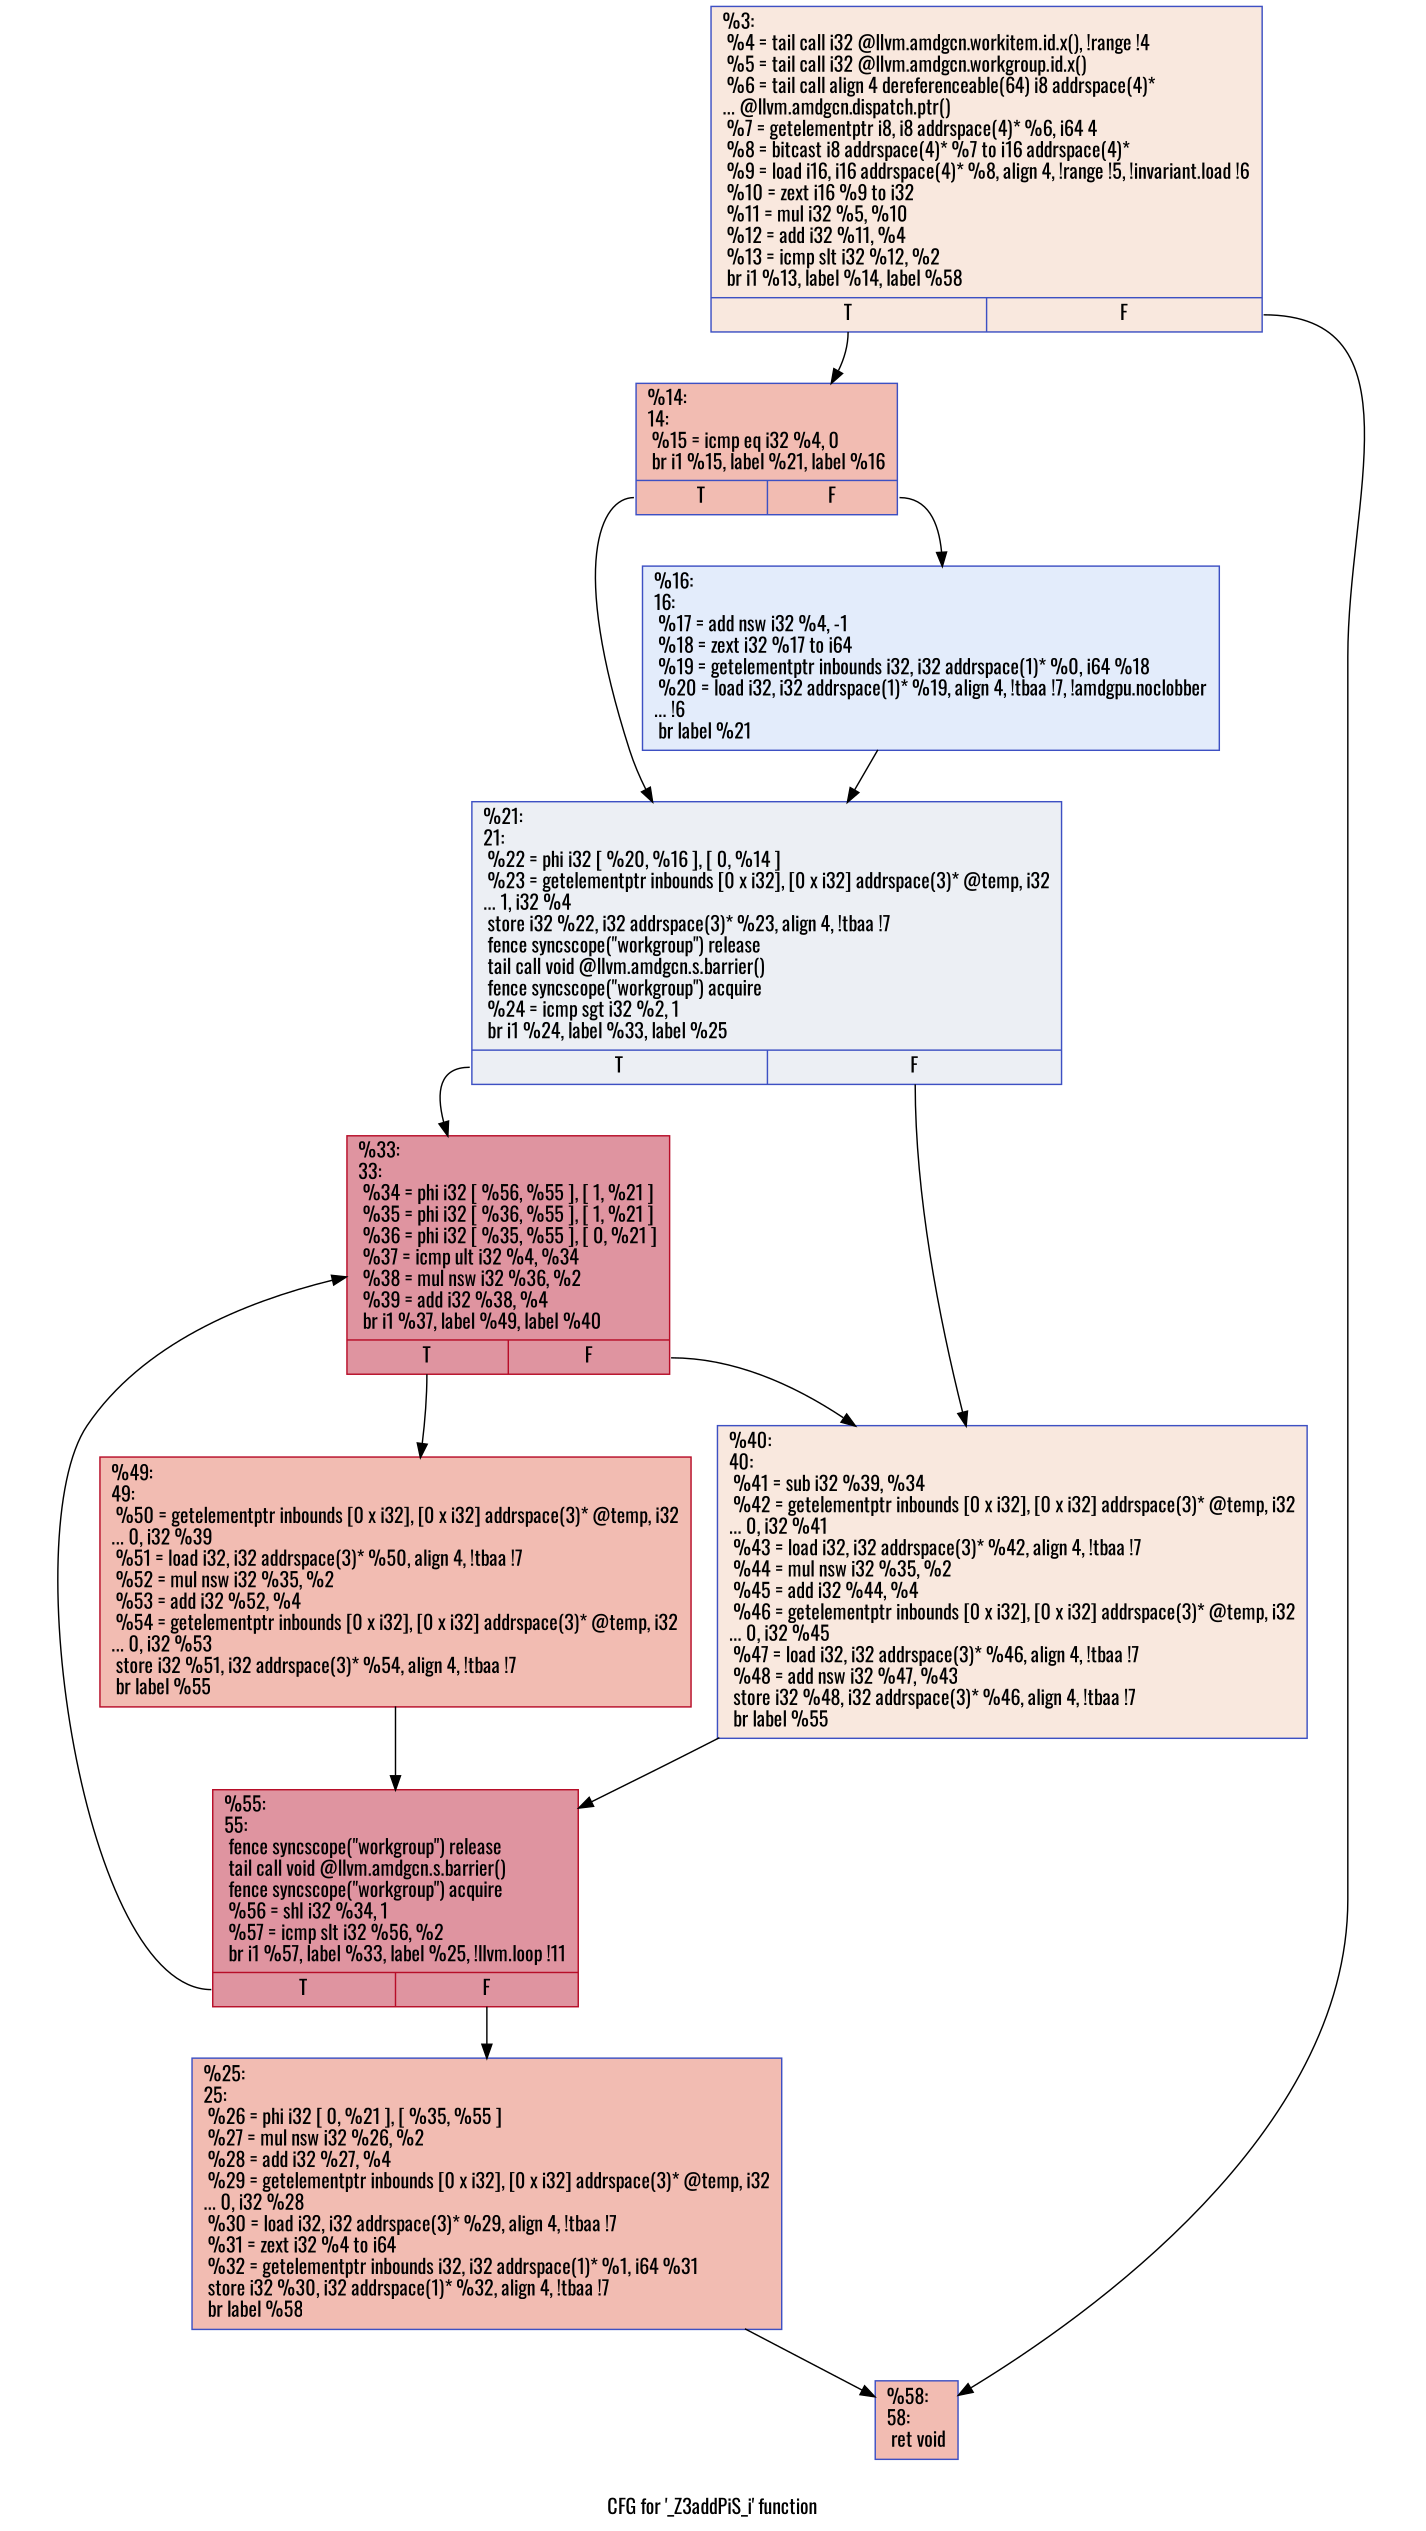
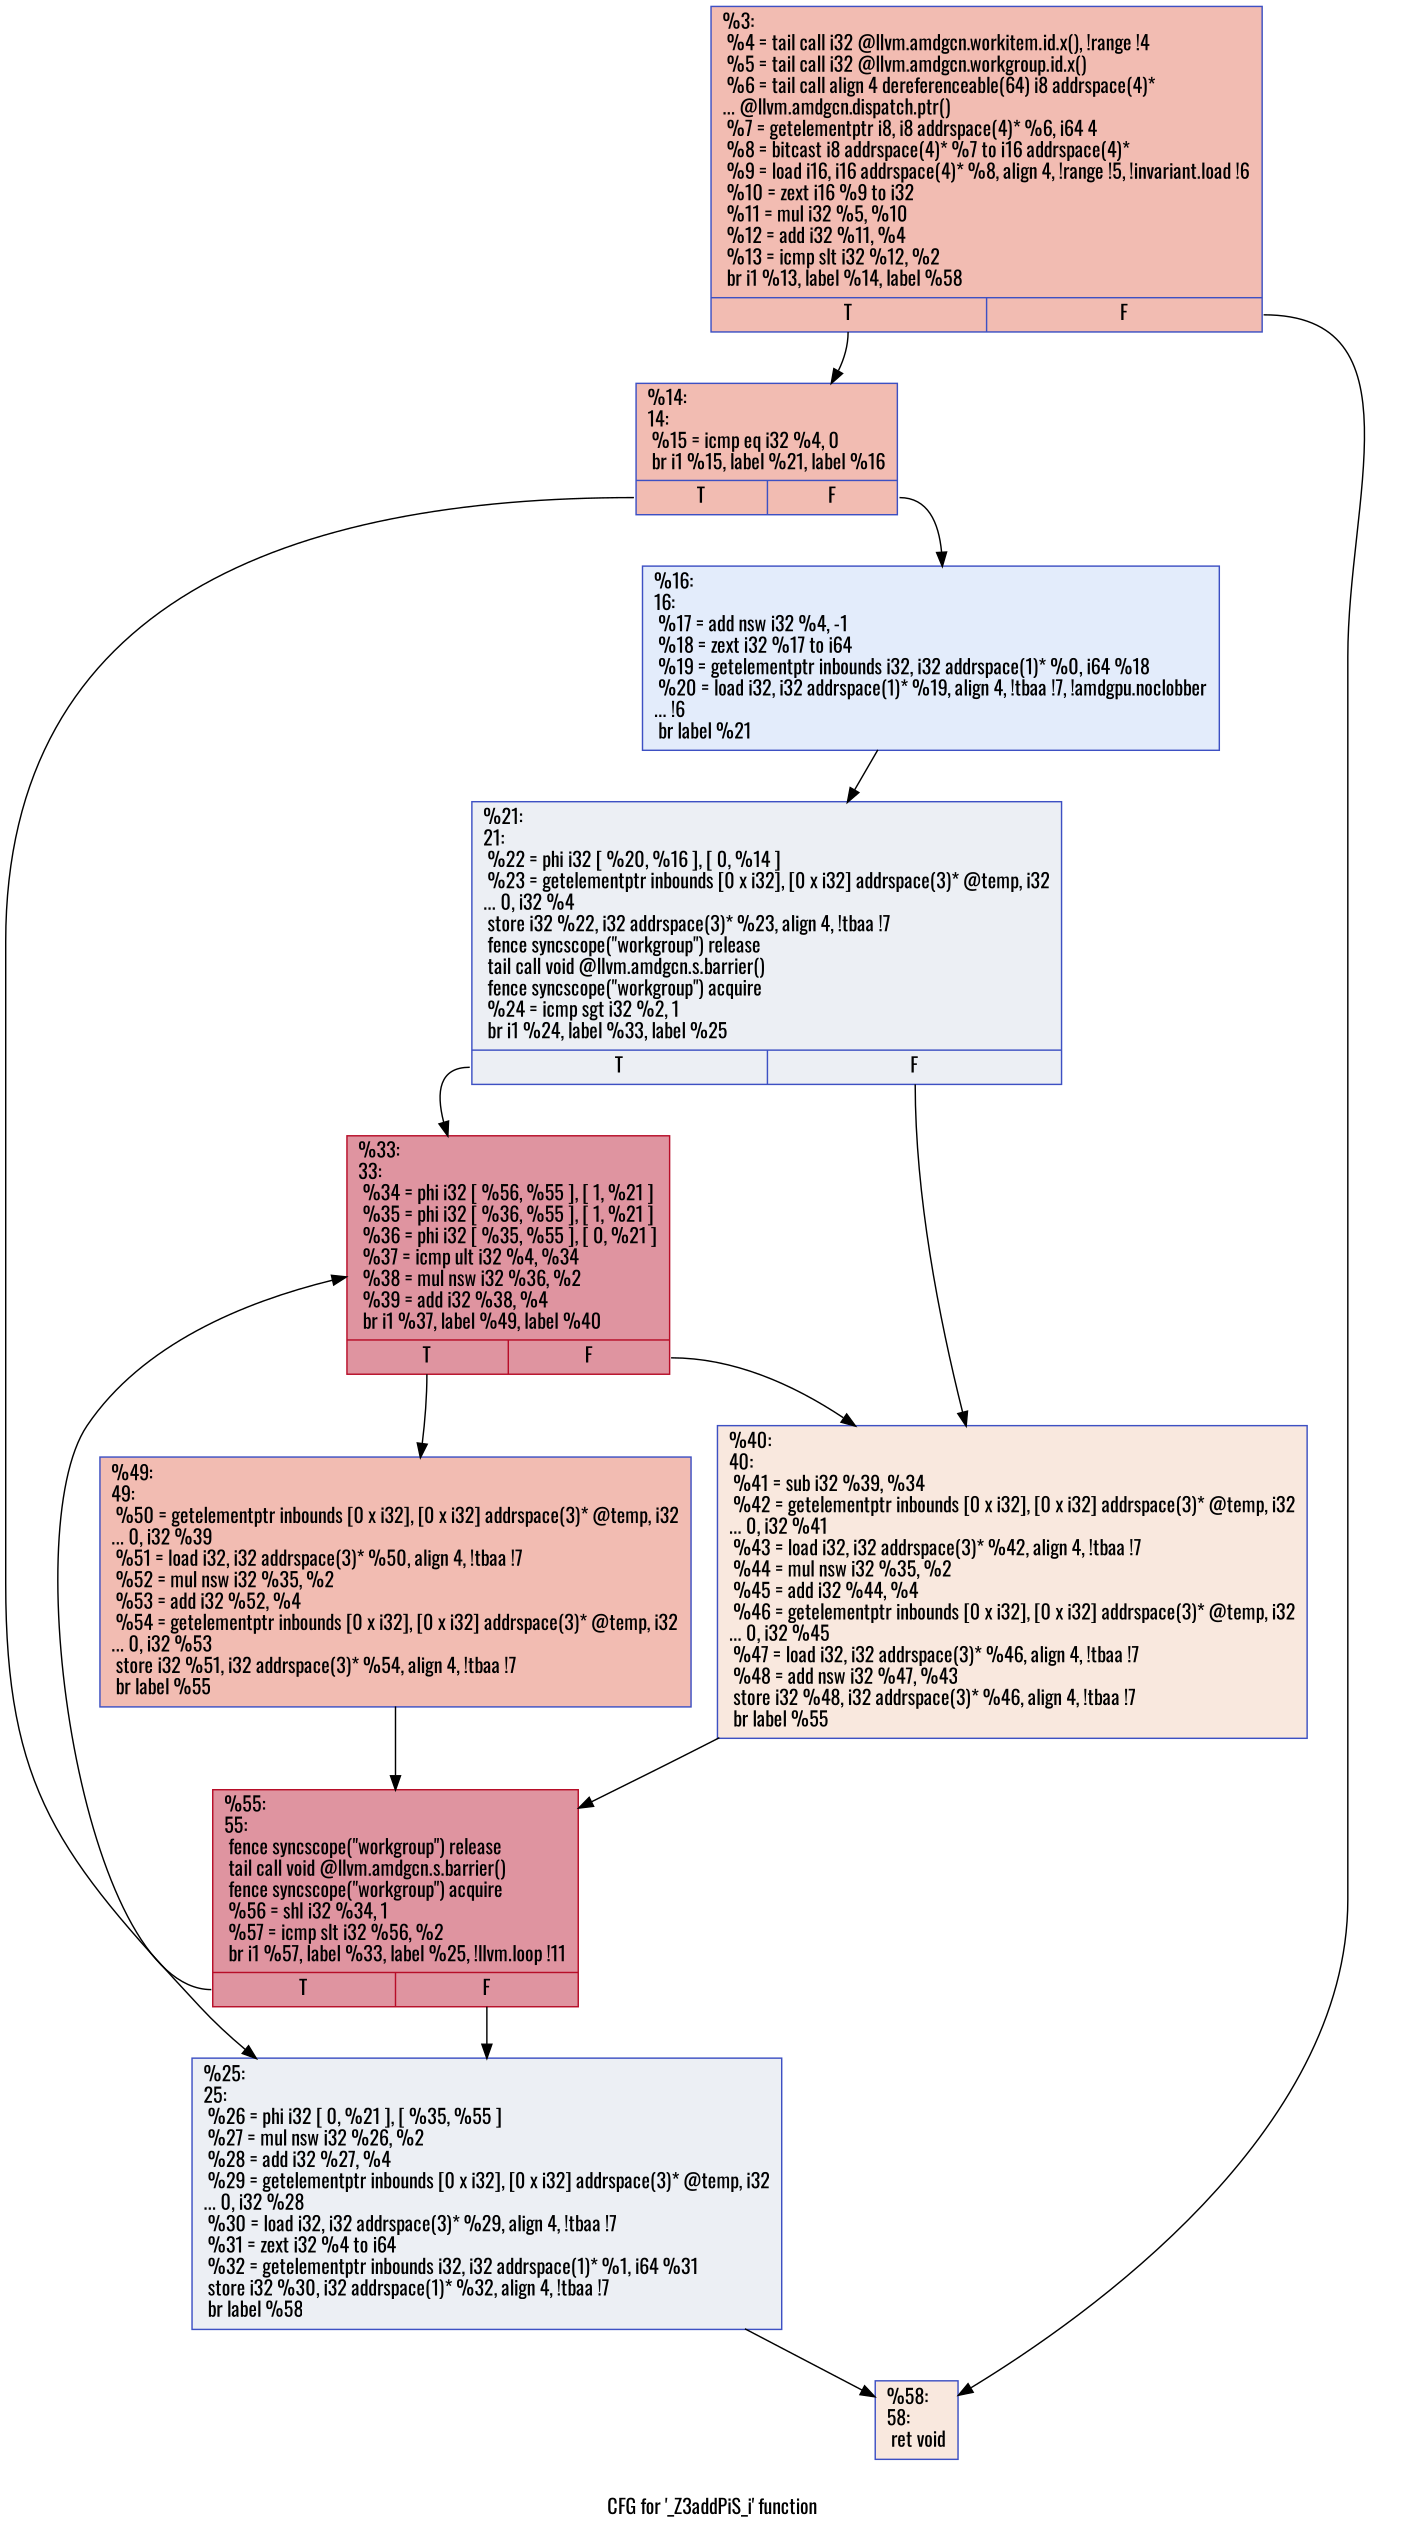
node "%3:": fillcolor #f2cab570 -> #e1675170
edge "%14:" -> "%21:": now "%14:" -> "%25:"
node "%21:": text "... 1, i32 %4" -> "... 0, i32 %4"
node "%49:": color #b70d28ff -> #3d50c3ff
node "%25:": fillcolor #e1675170 -> #d4dbe670
node "%58:": fillcolor #e1675170 -> #f2cab570
